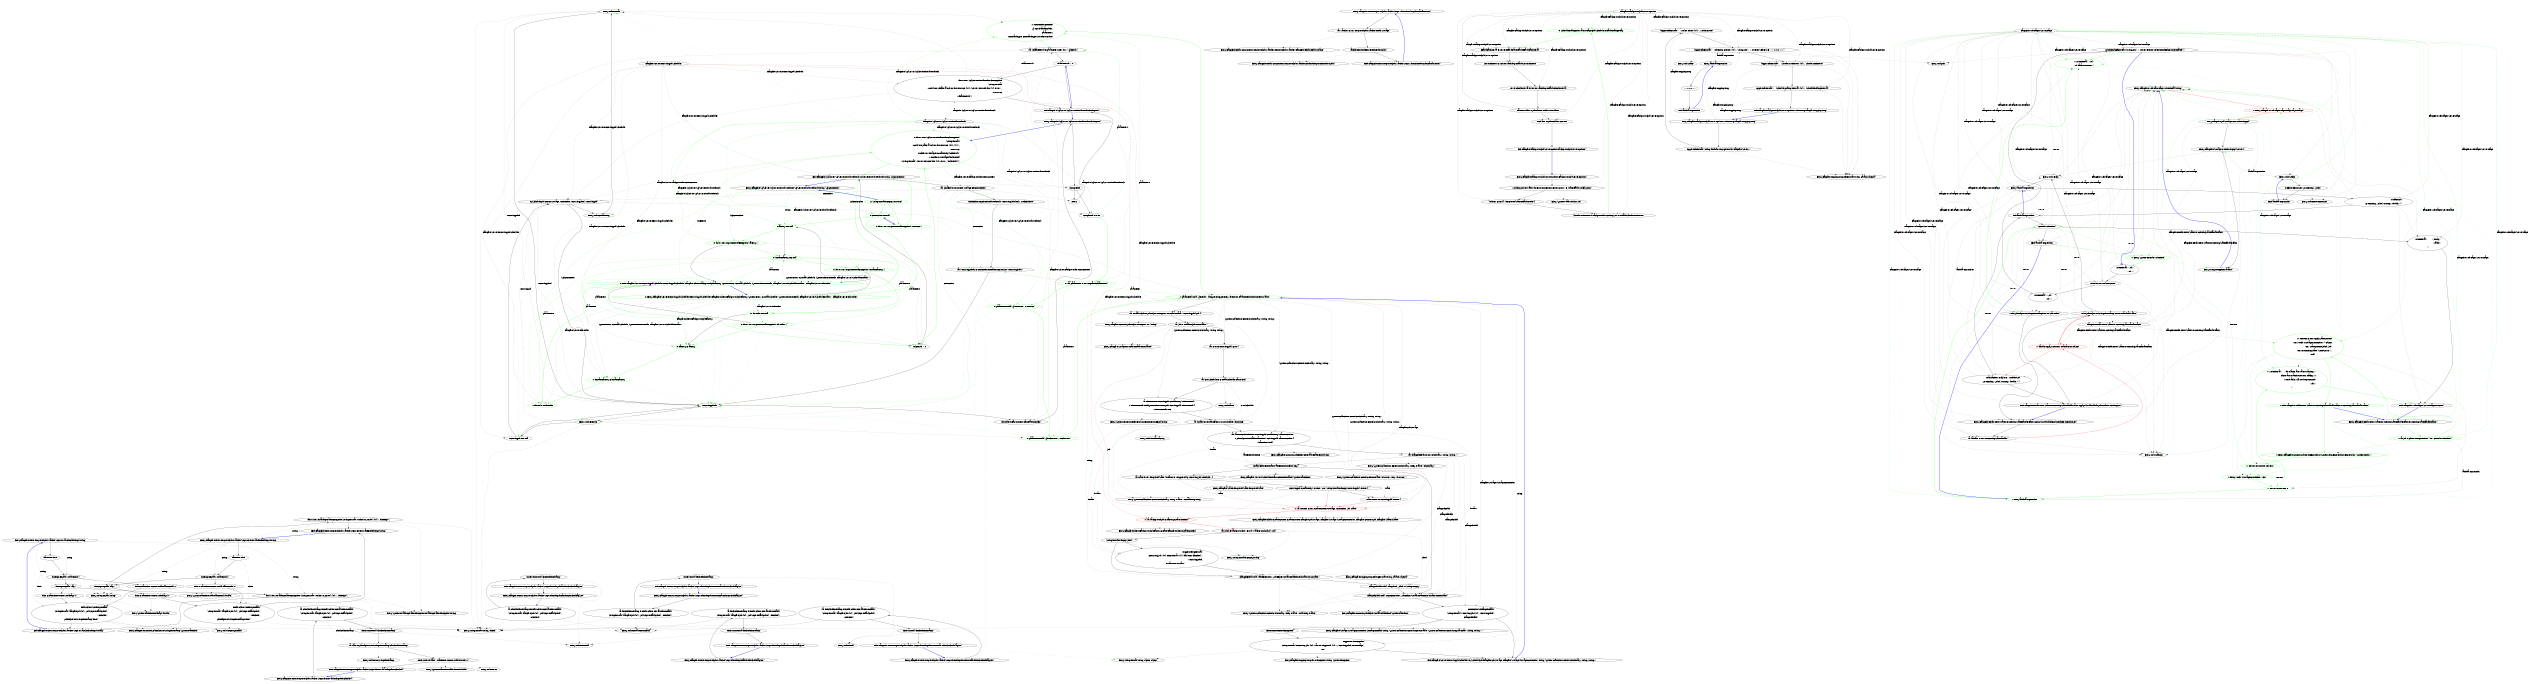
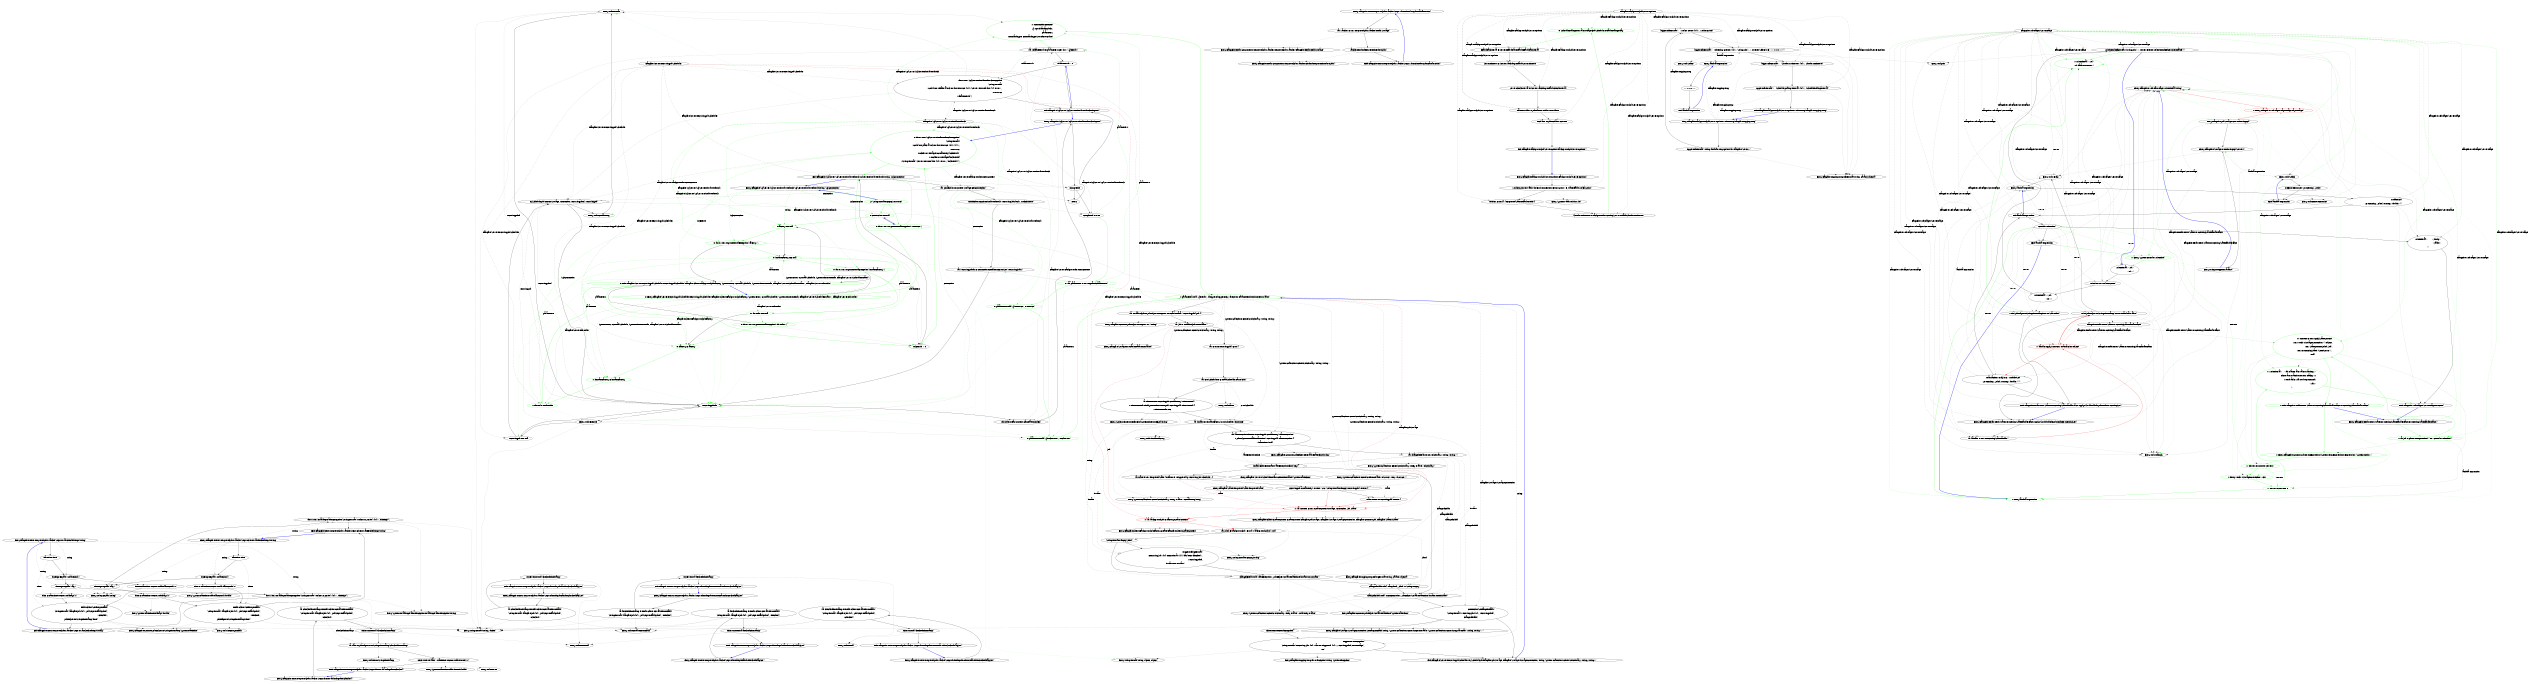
edge "Write(JobHelper.ToStringTimestamp(server.StartedAt))" -> "HangFire.Redis.Tests.States.ProcessingStateHandlerFacts": now "Write(JobHelper.ToStringTimestamp(server.StartedAt))" -> "1: handler.Apply(_context, _transaction.Object)"
